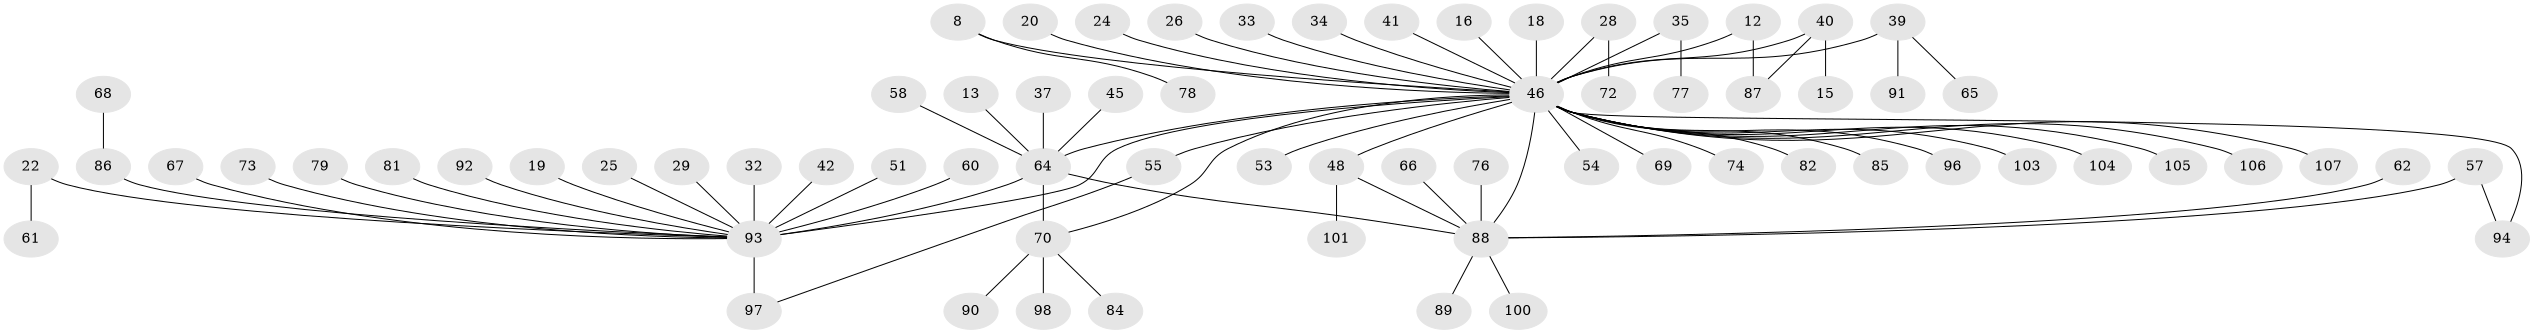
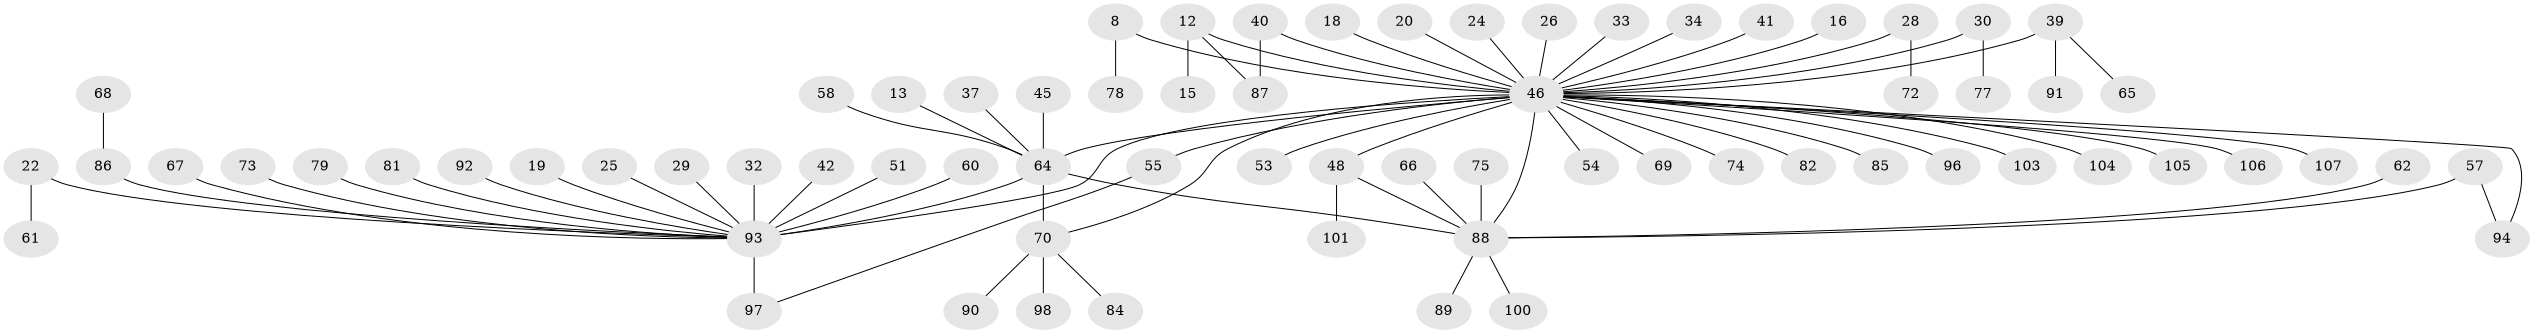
node "35": label "35" -> "30"
edge "40" -- "15": now "12" -- "15"
node "76": label "76" -> "75"
